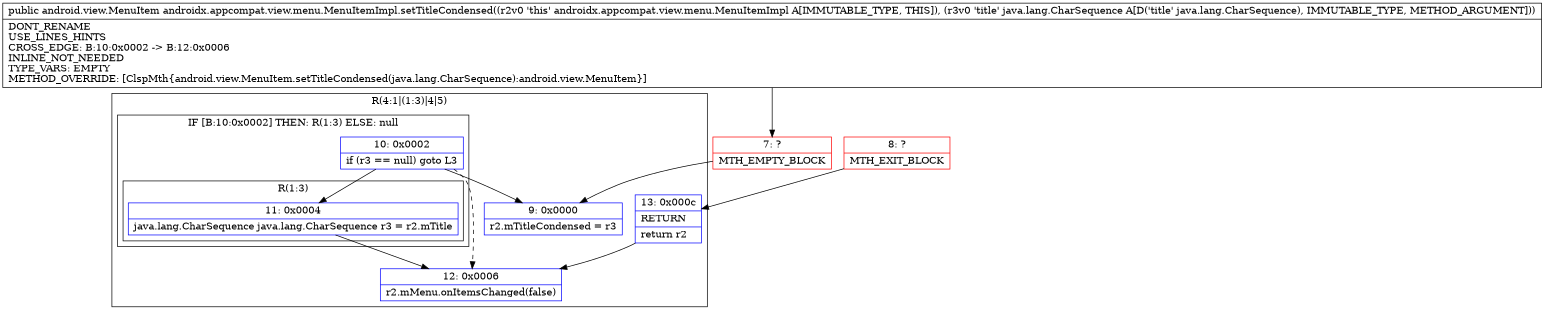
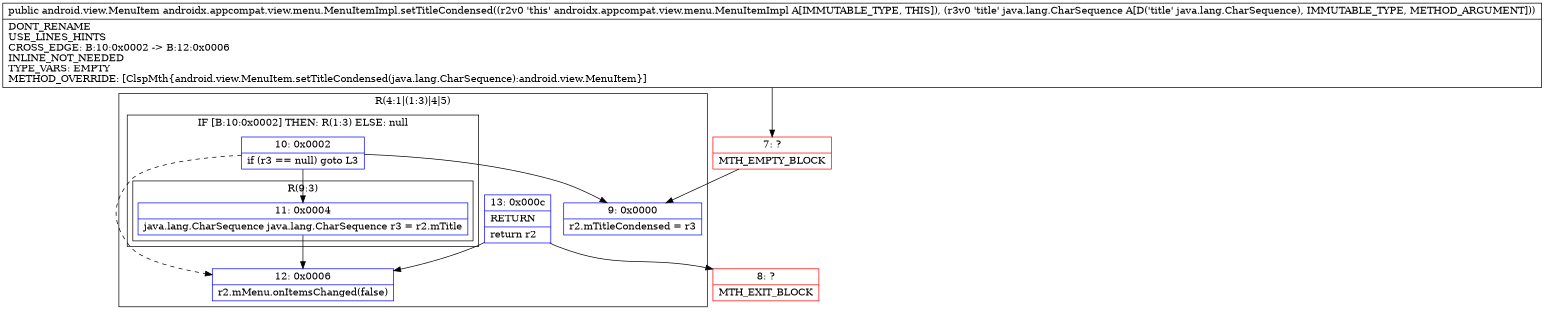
edge "8: ?" -> "13: 0x000c": reversed
cluster "R(1:3)": label "R(1:3)" -> "R(9:3)"
